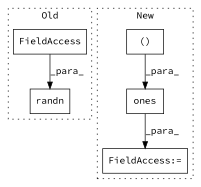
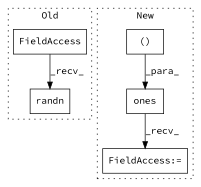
edge "FieldAccess" -> "randn": label "_para_" -> "_recv_"
edge "ones" -> "FieldAccess:=": label "_para_" -> "_recv_"
